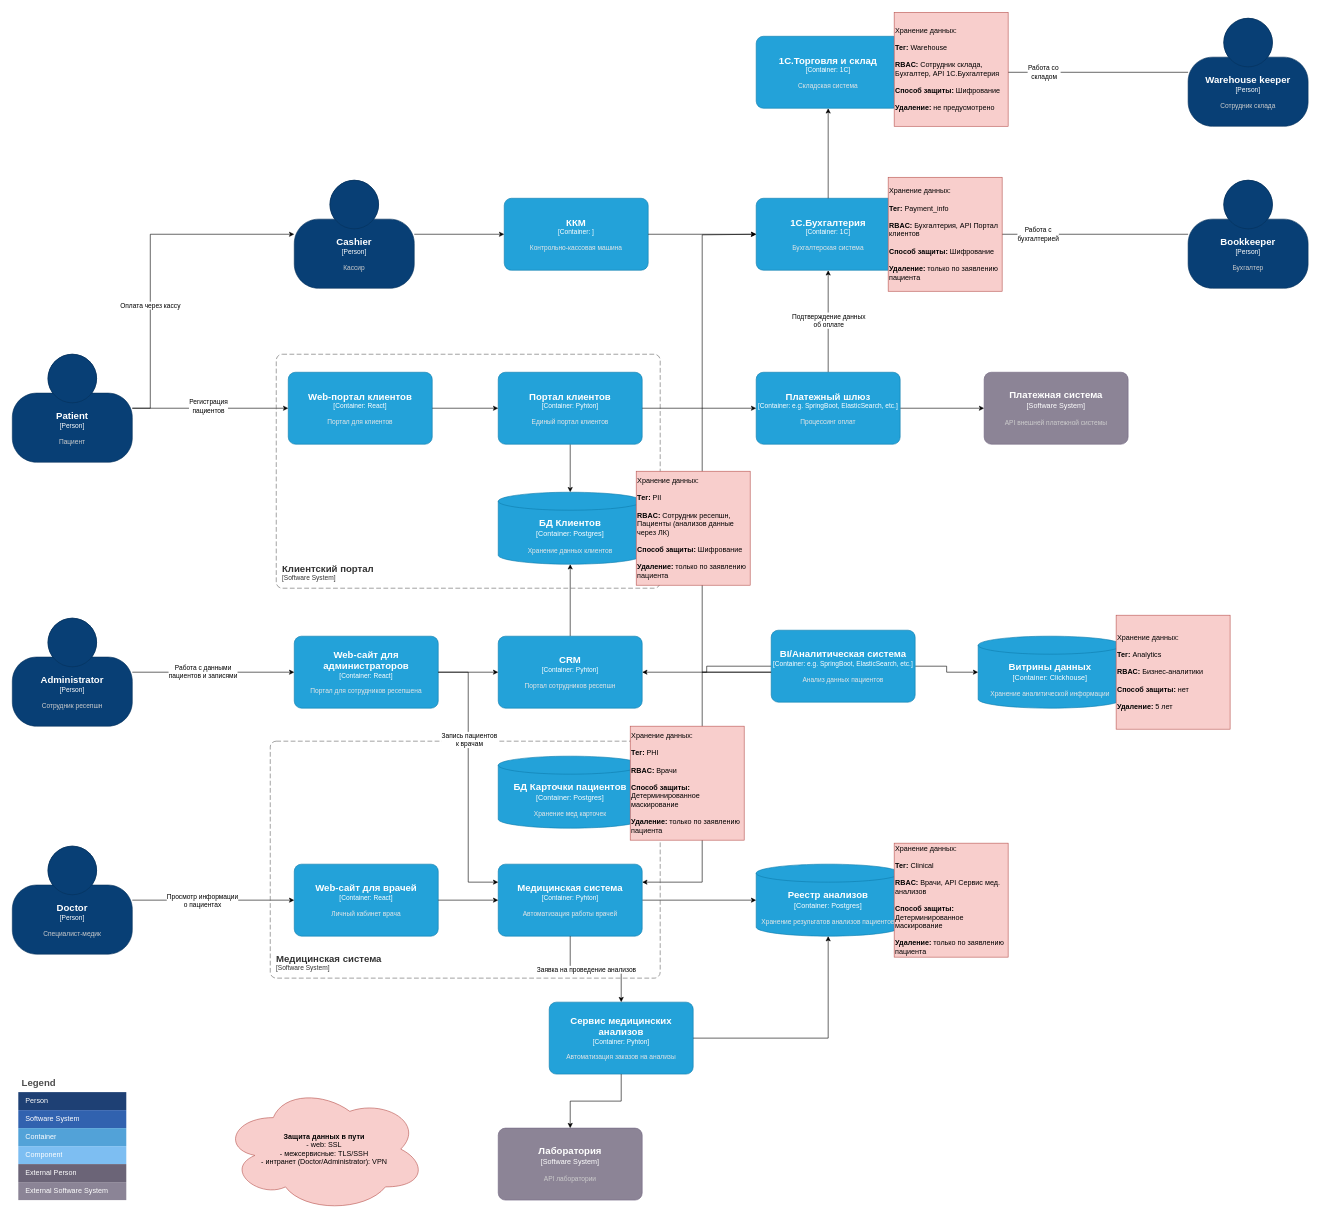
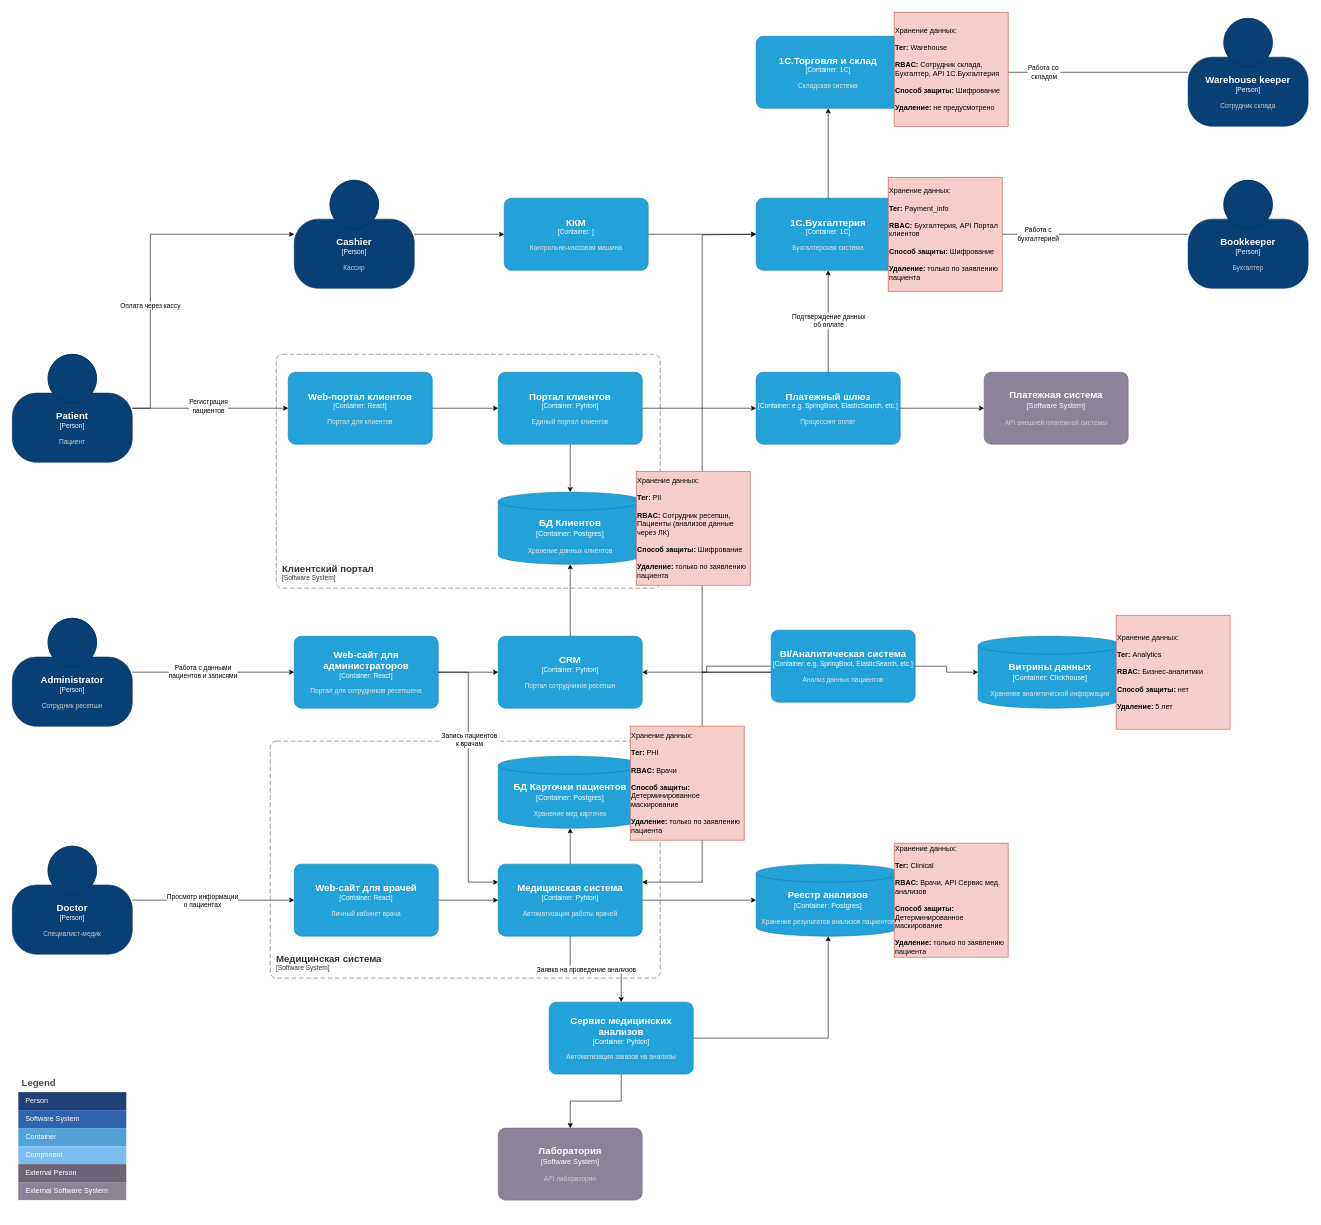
edge "Медицинская система [Container: Pyhton] Автоматизация работы врачей" -> "БД Карточки пациентов [Container: Postgres] Хранение мед карточек": added
node "Защита данных в пути - web: SSL - межсервисные: TLS/SSH - интранет (Doctor/Administrator): VPN": removed
